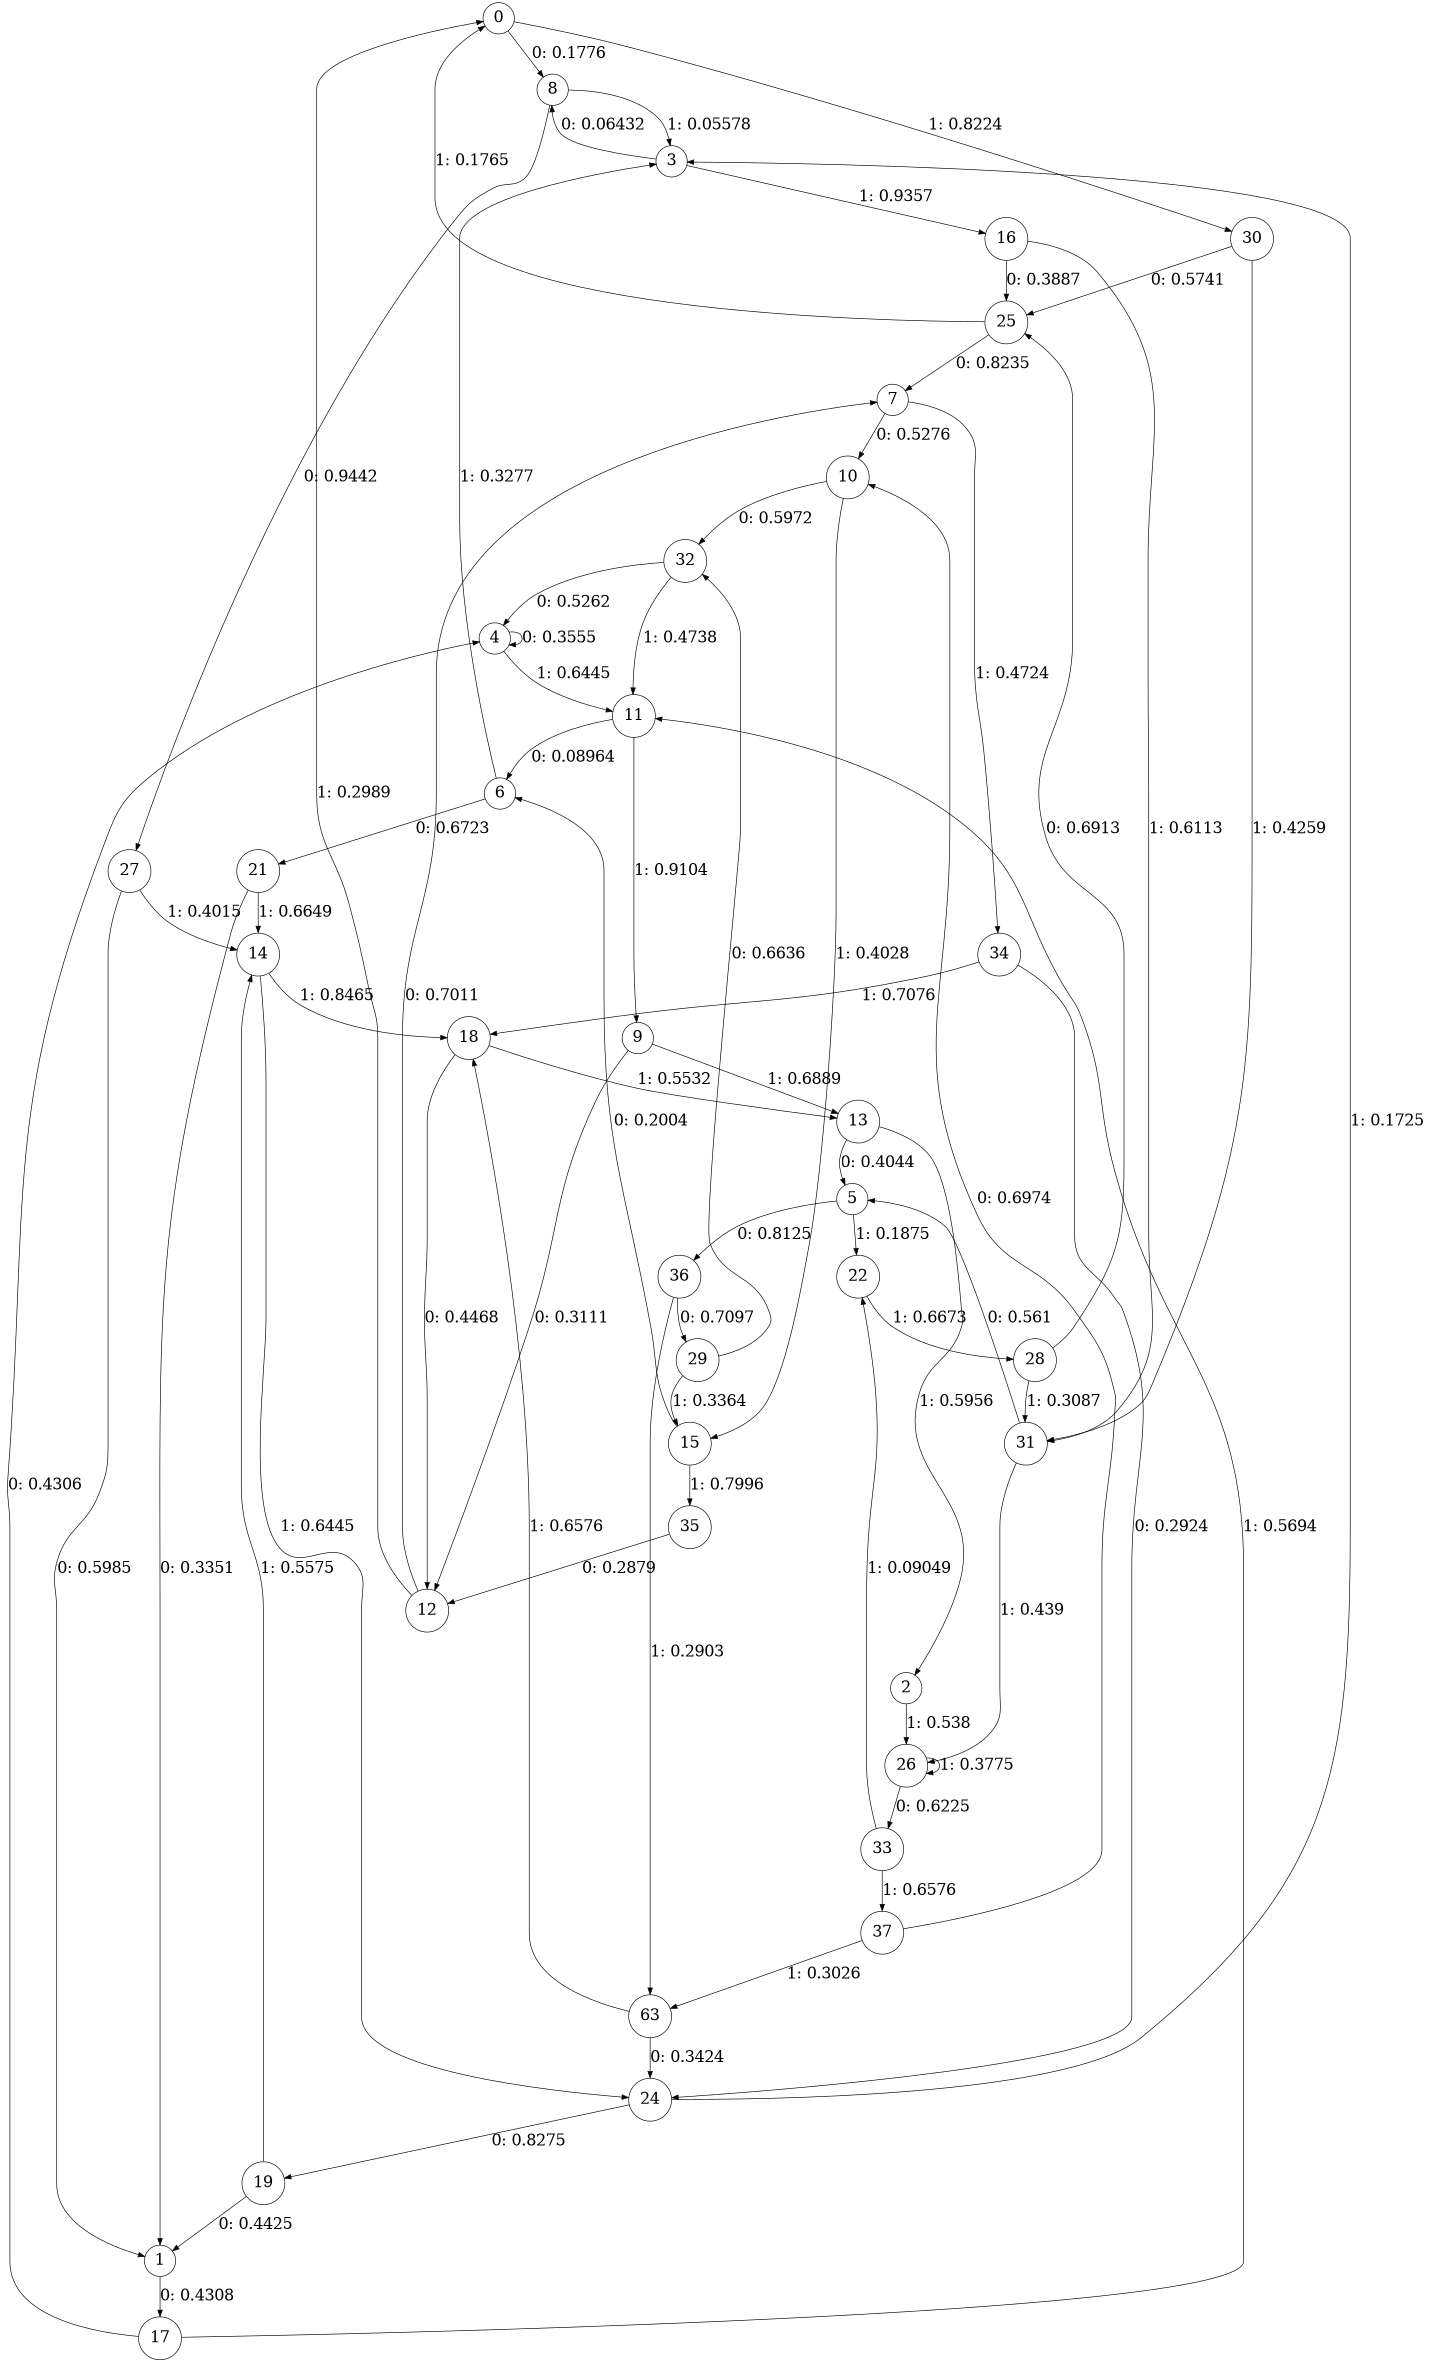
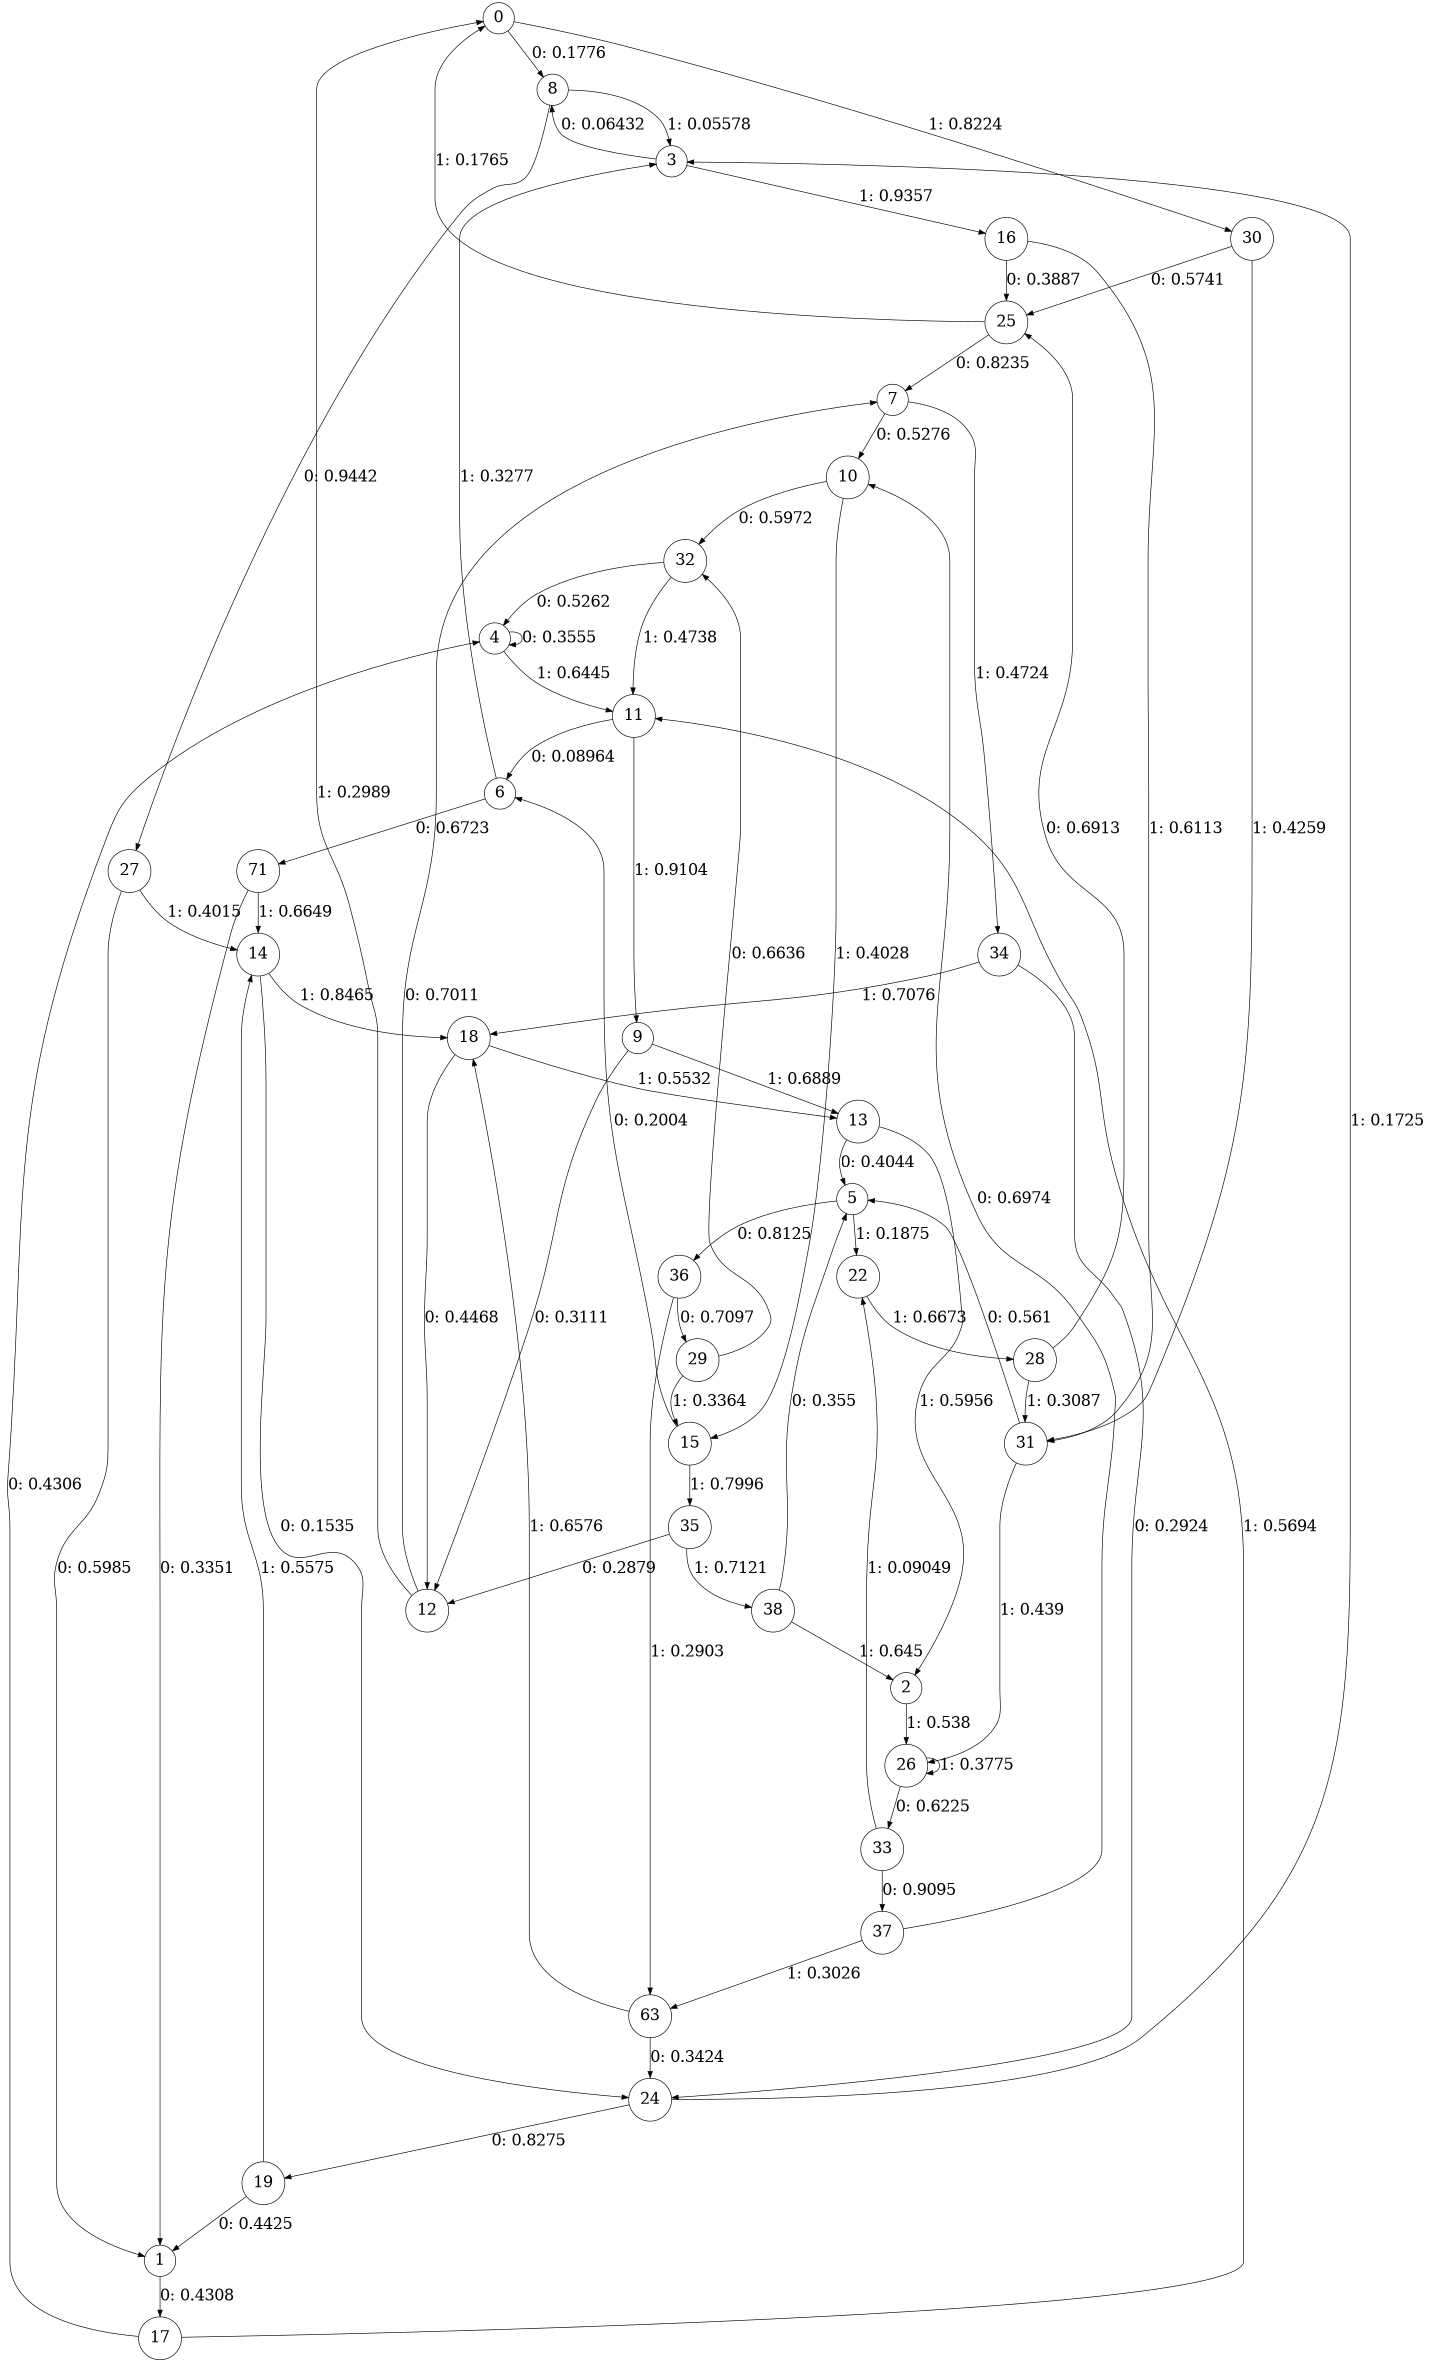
node "21": label "21" -> "71"
edge "14" -> "24": label "1: 0.6445   " -> "0: 0.1535   "
node "38": added
edge "33" -> "37": label "1: 0.6576   " -> "0: 0.9095   "
